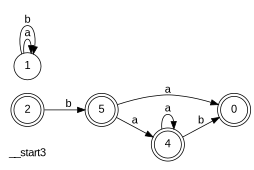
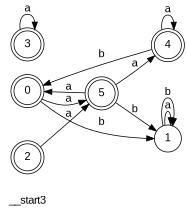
node "3": added
edge "2" -> "5": label "b" -> "a"
edge "0" -> "5": added, label "a"
edge "5" -> "1": added, label "b"
edge "0" -> "1": added, label "b"
